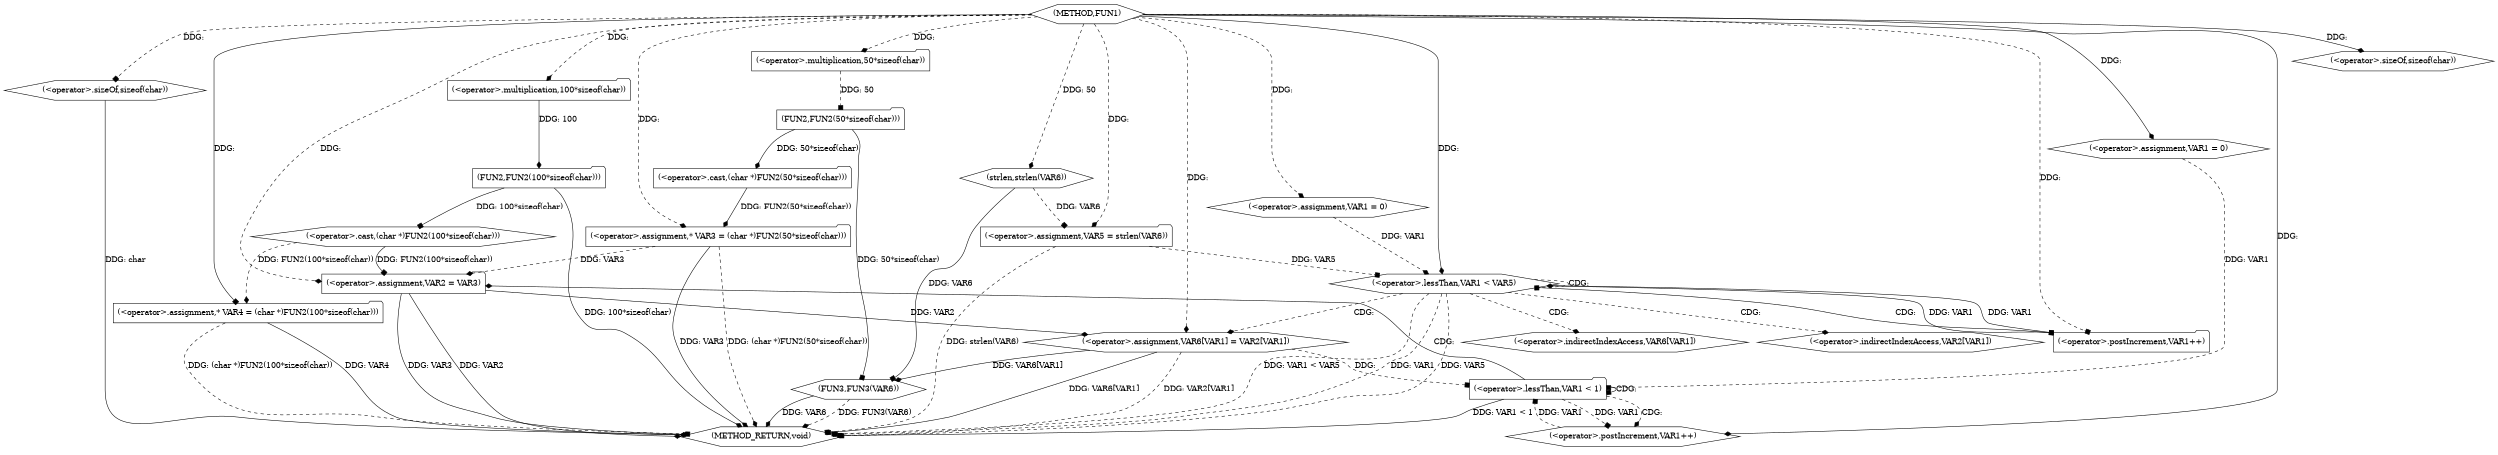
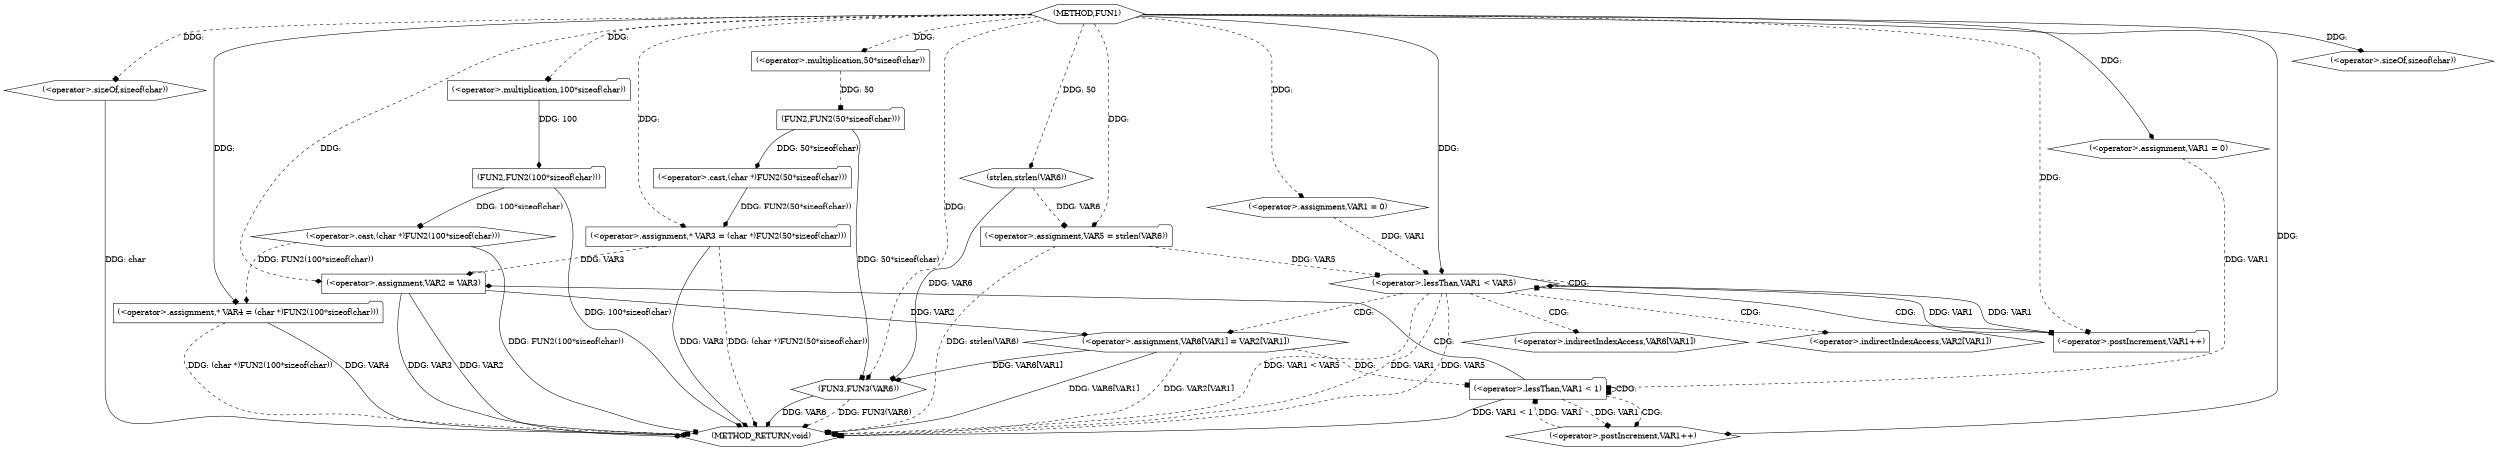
edge "(METHOD,FUN1)" -> "(<operator>.multiplication,100*sizeof(char))": arrowhead diamond -> box
edge "(METHOD,FUN1)" -> "(<operator>.assignment,VAR6[VAR1] = VAR2[VAR1])": now "(METHOD,FUN1)" -> "(FUN3,FUN3(VAR6))"
edge "(<operator>.cast,(char *)FUN2(100*sizeof(char)))" -> "(<operator>.assignment,VAR2 = VAR3)": now "(<operator>.cast,(char *)FUN2(100*sizeof(char)))" -> "(METHOD_RETURN,void)"
